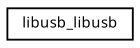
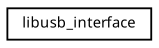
node "libusb_libusb": label "libusb_libusb" -> "libusb_interface"
